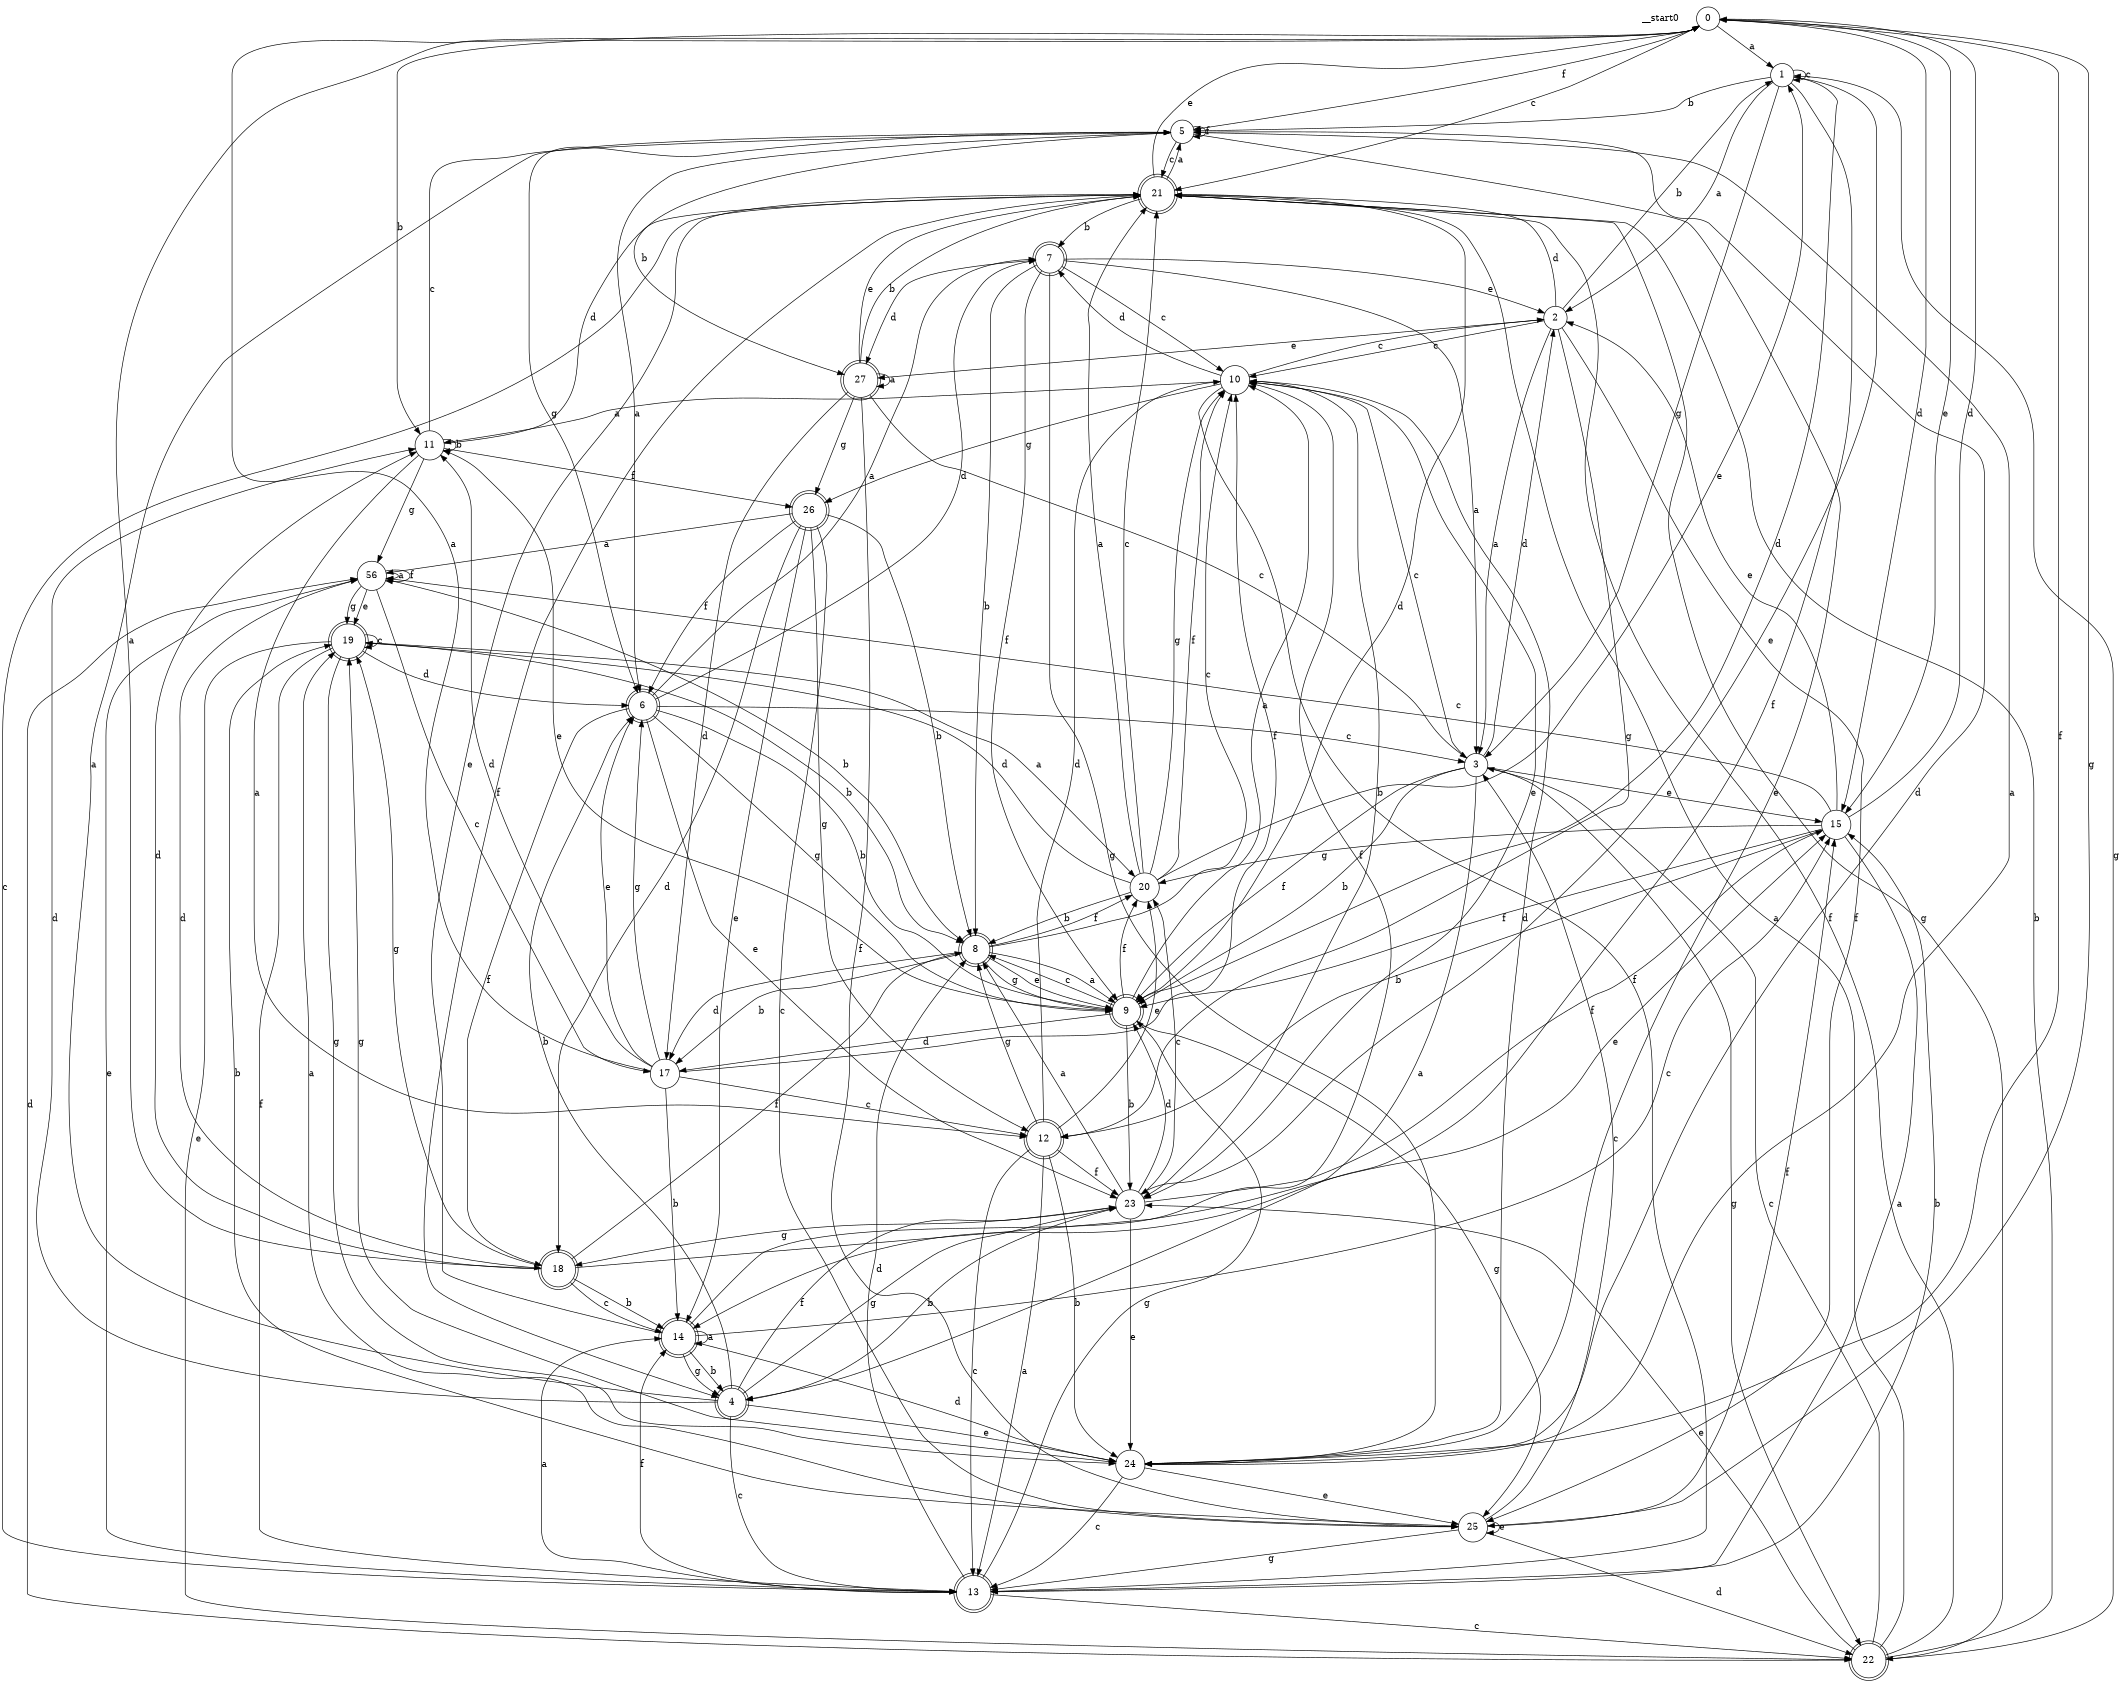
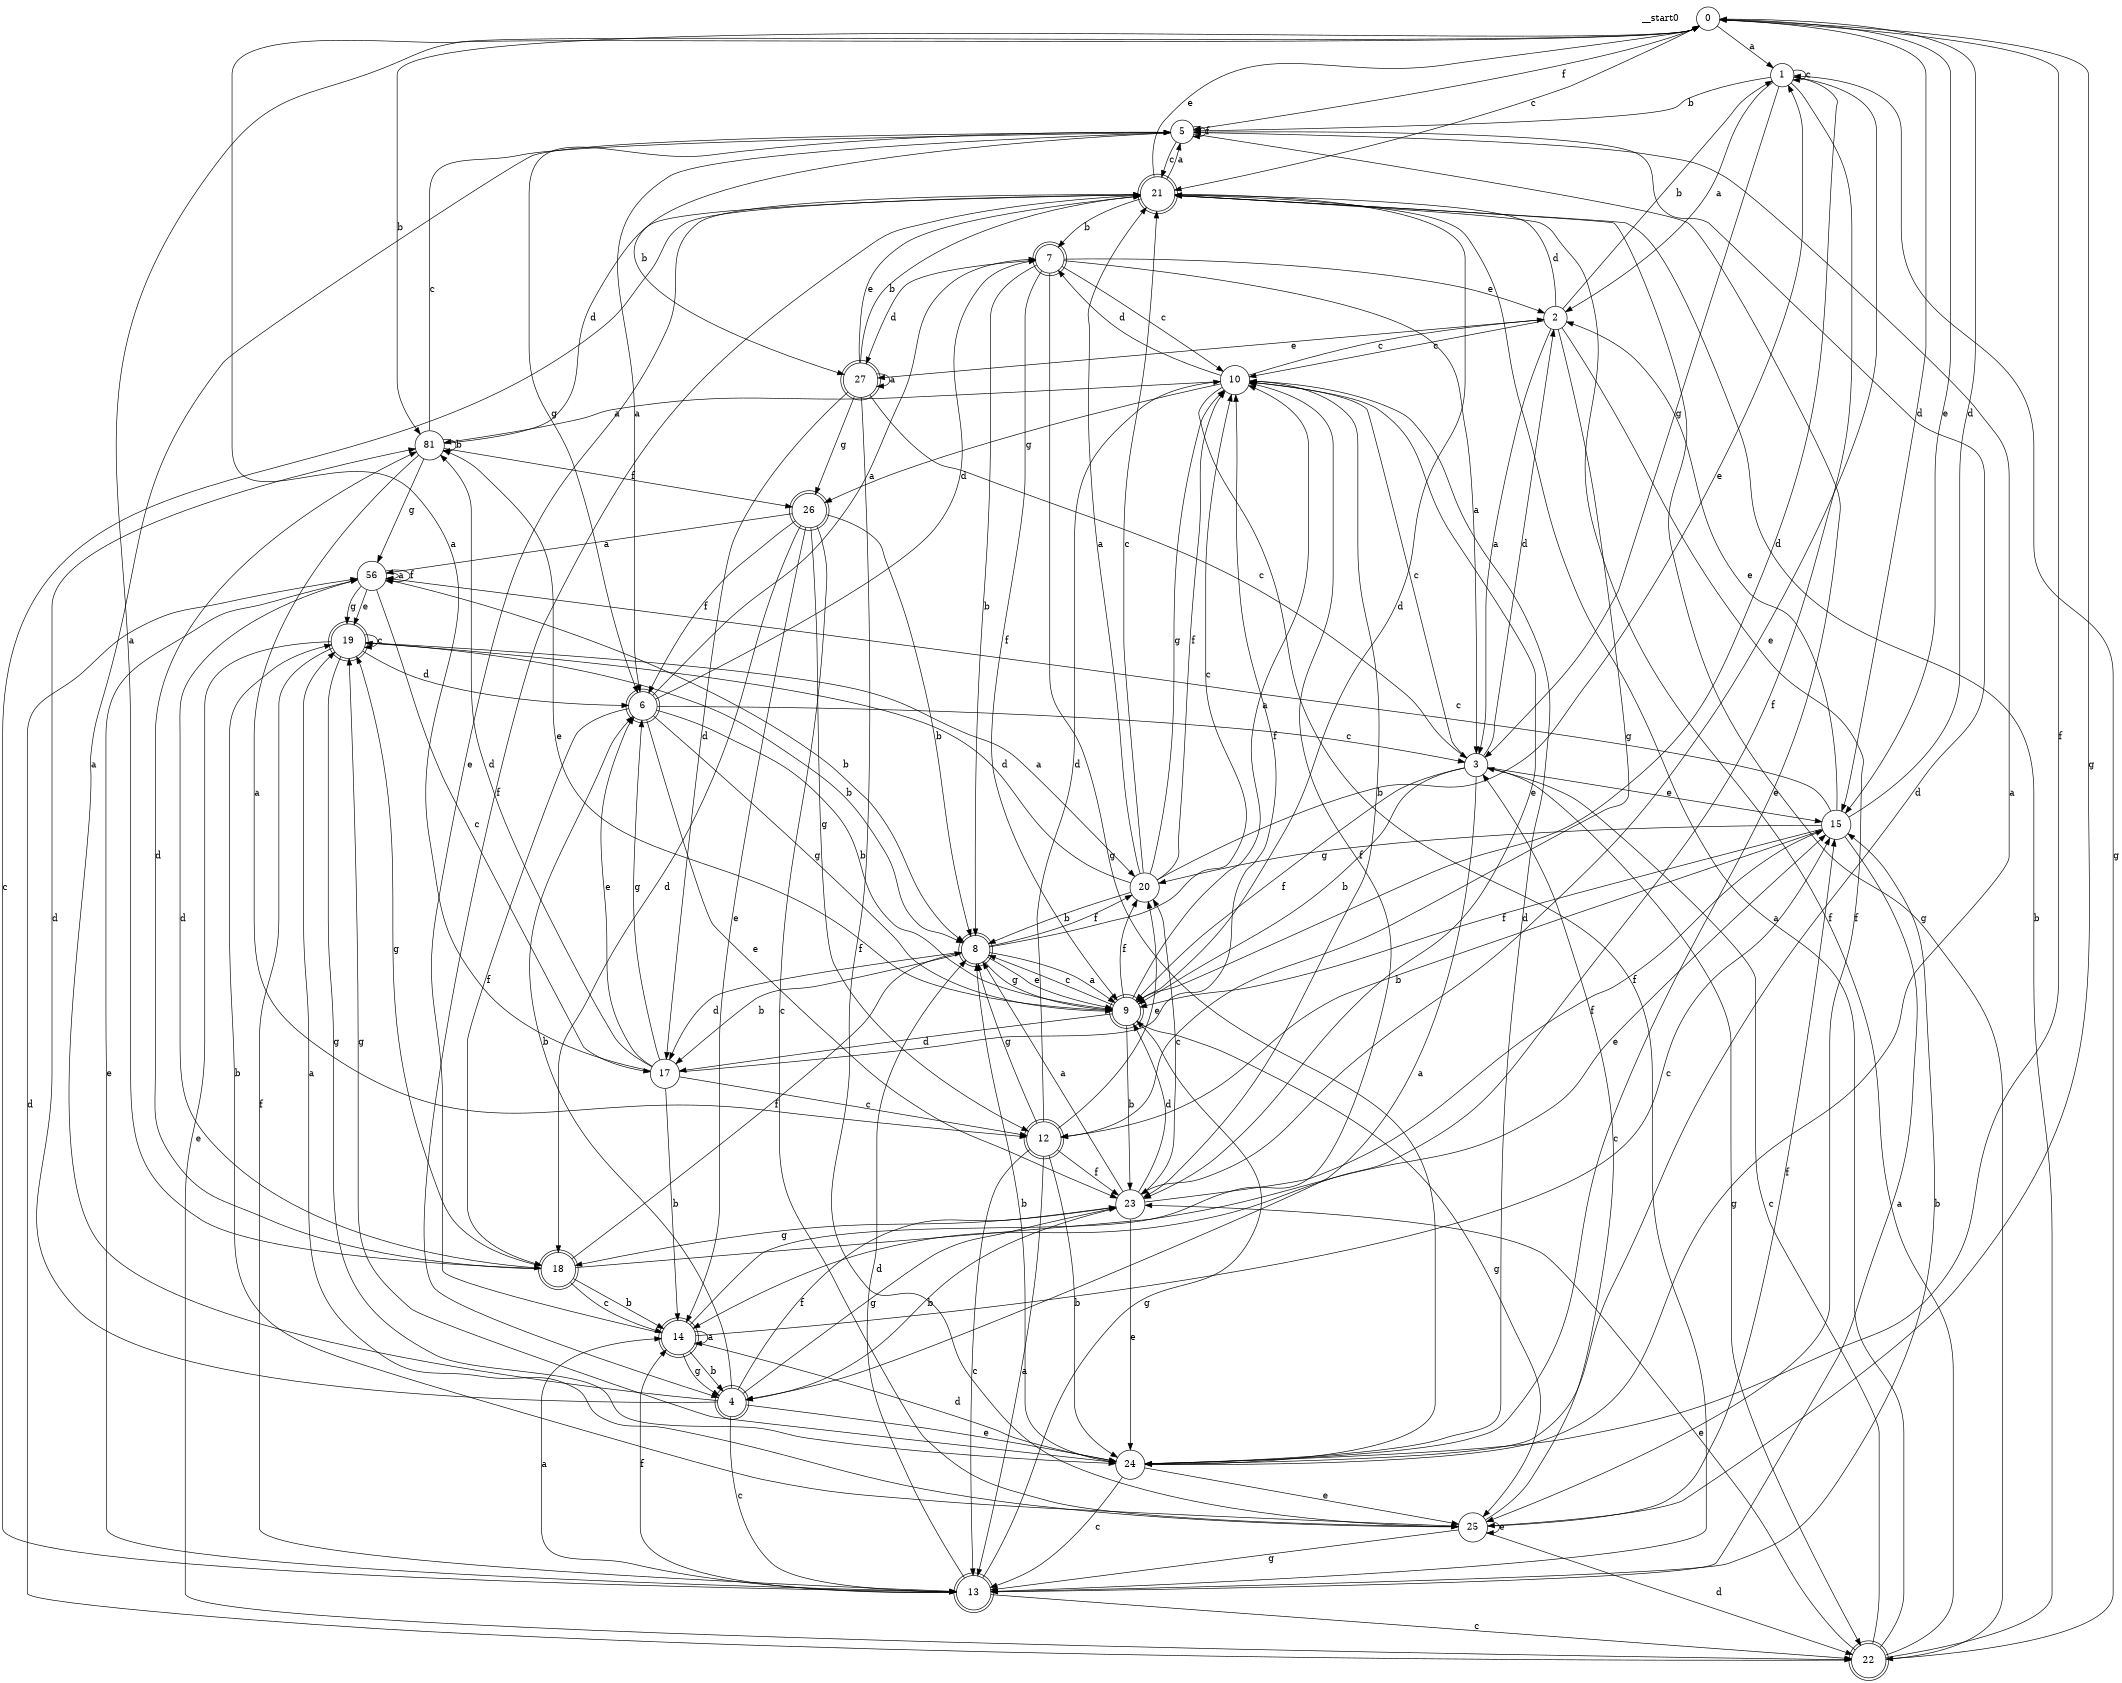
node "11": label "11" -> "81"
edge "24" -> "8": added, label "b"
